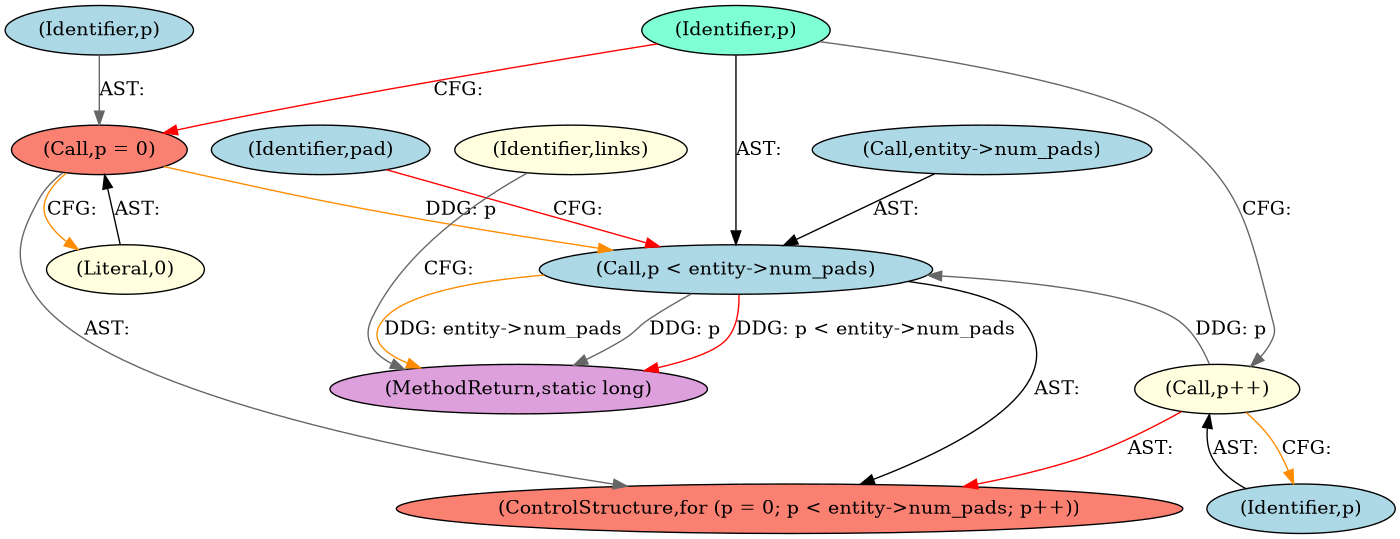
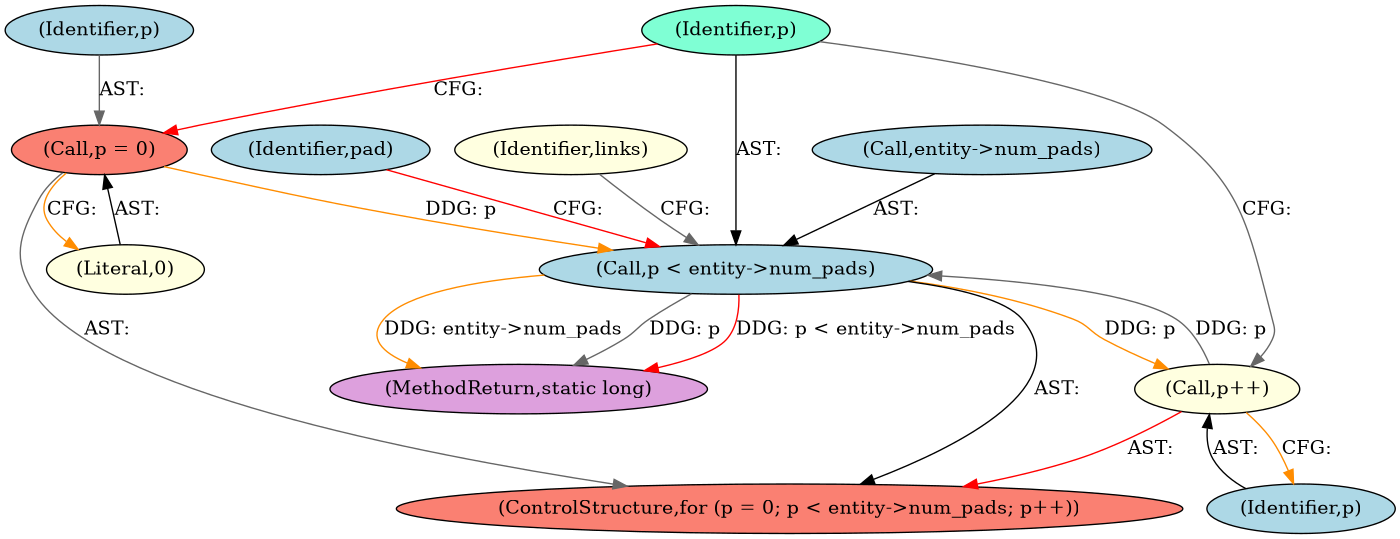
edge "(Identifier,links)" -> "(MethodReturn,static long)": now "(Identifier,links)" -> "(Call,p < entity->num_pads)"
edge "(Call,p < entity->num_pads)" -> "(Call,p++)": added, label "DDG: p"
